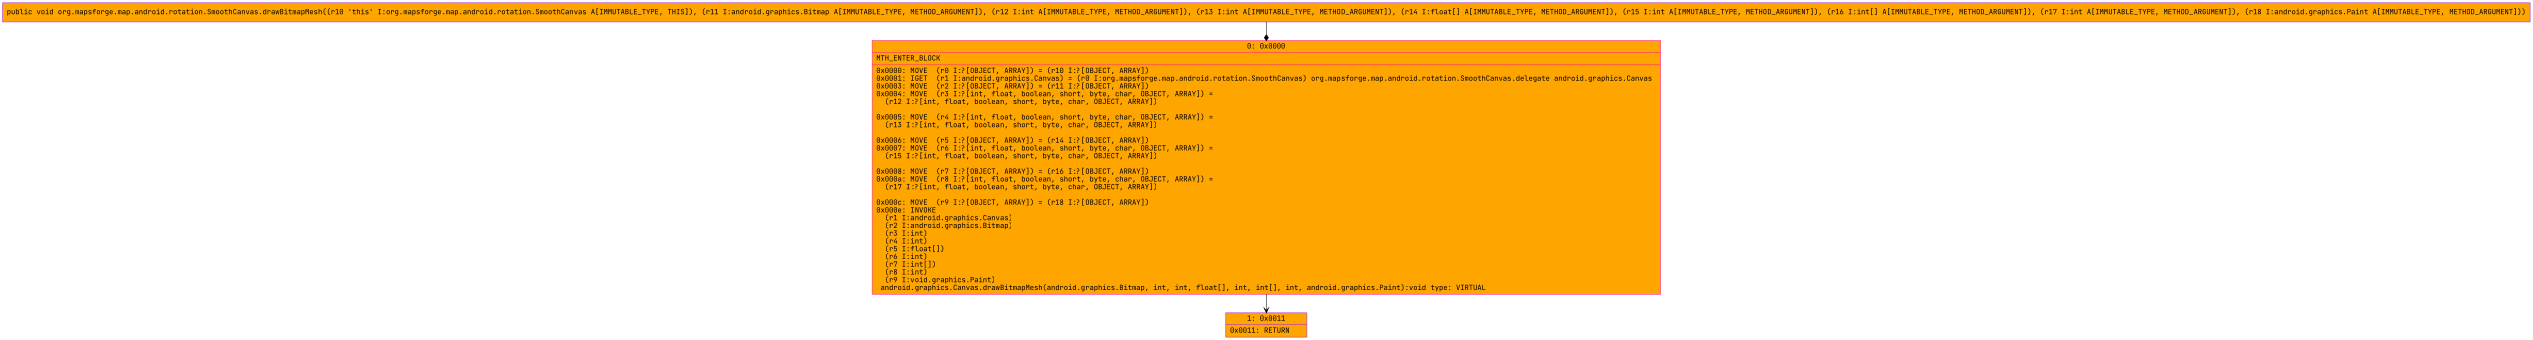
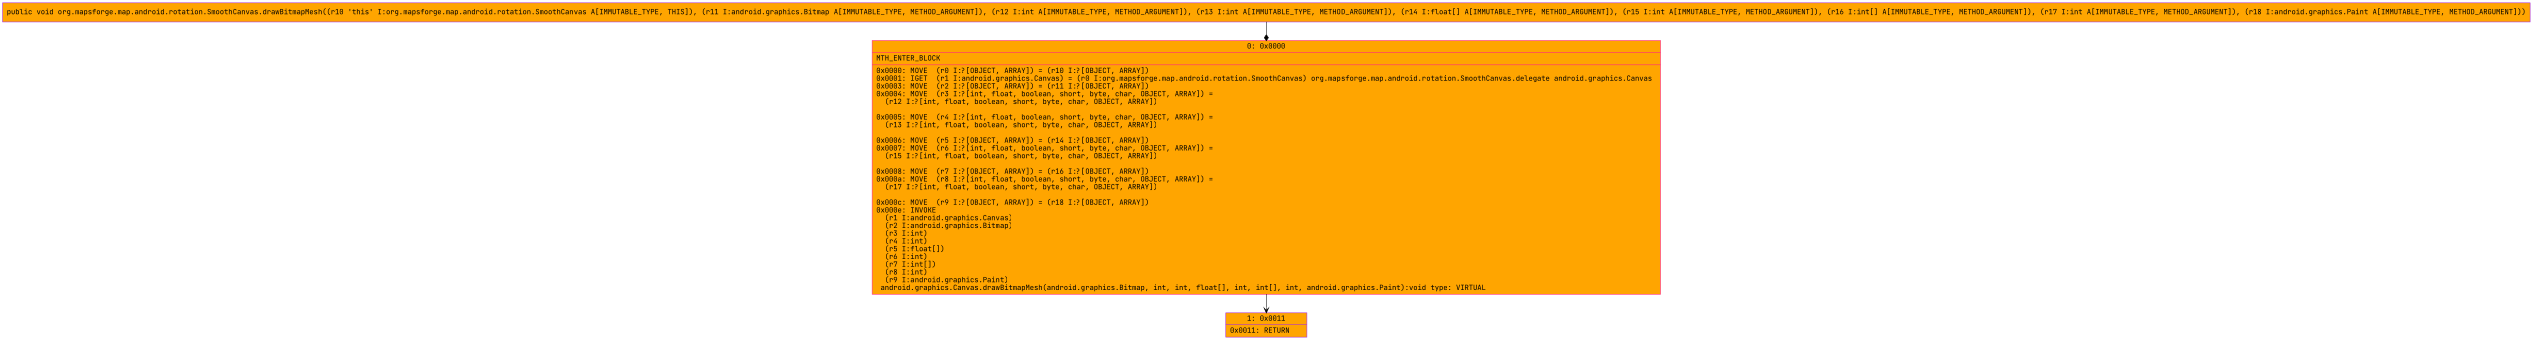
node "0: 0x0000": text "(r9 I:void.graphics.Paint)" -> "(r9 I:android.graphics.Paint)"
